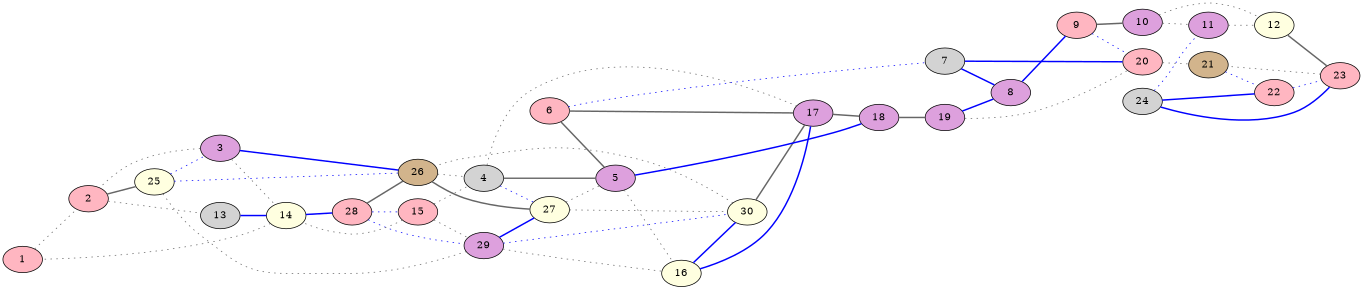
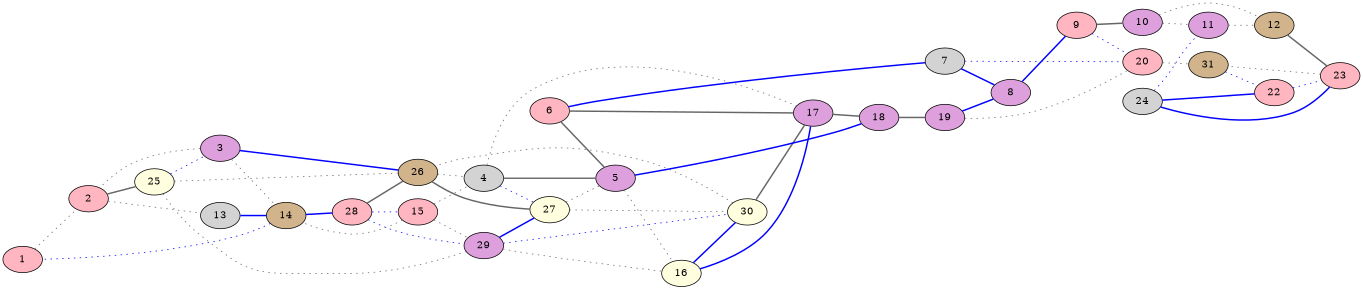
node "12": fillcolor lightyellow -> tan
edge "7" -- "20": style bold -> dotted
node "21": label "21" -> "31"
edge "7" -- "6": style dotted -> bold
edge "26" -- "25": color blue -> gray40
node "14": fillcolor lightyellow -> tan
edge "14" -- "1": color gray40 -> blue
